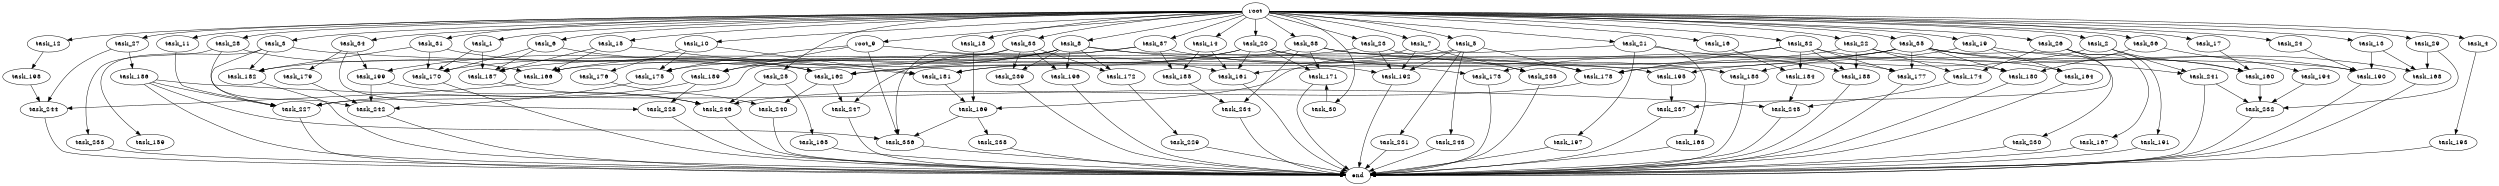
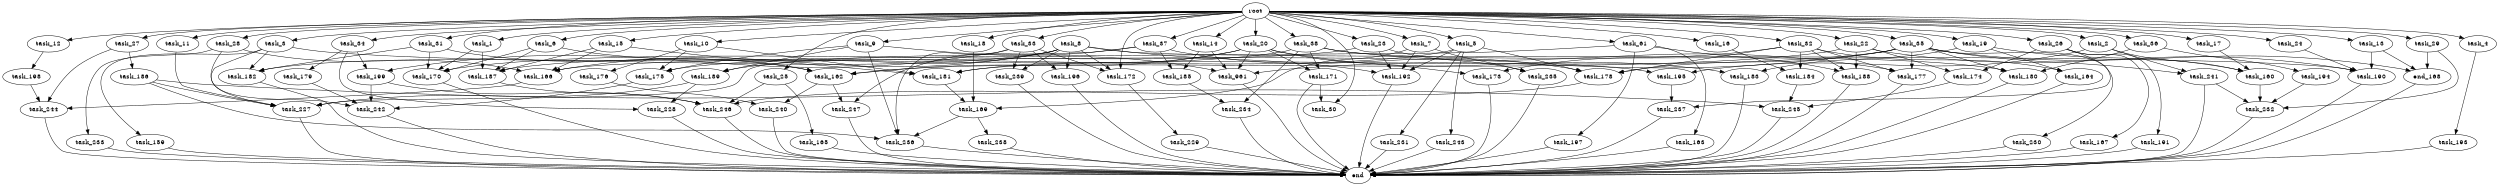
edge "root" -> "task_8": now "root" -> "task_172"
node "root_9": label "root_9" -> "task_9"
node "task_21": label "task_21" -> "task_61"
node "task_161": label "task_161" -> "task_961"
node "task_168": label "task_168" -> "end_168"
edge "task_30" -> "task_171": reversed
node "task_336": label "task_336" -> "task_236"
edge "task_186" -> "end": now "task_159" -> "end"
